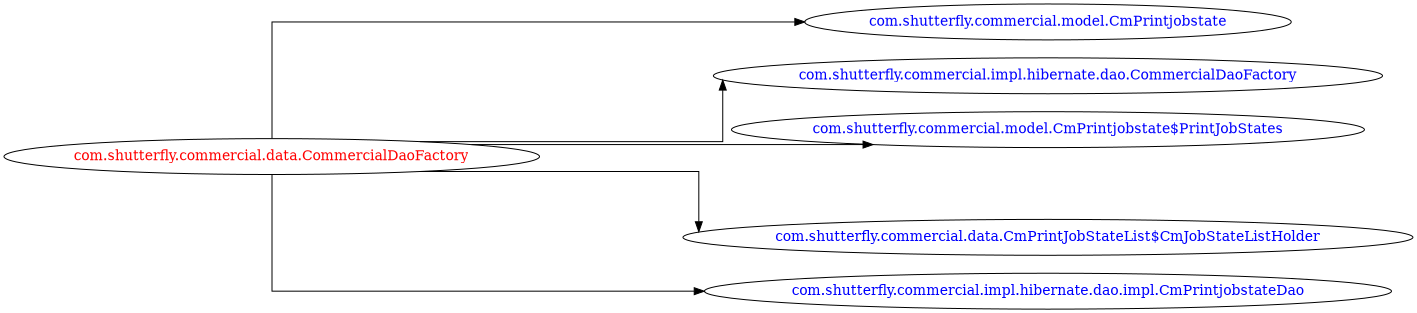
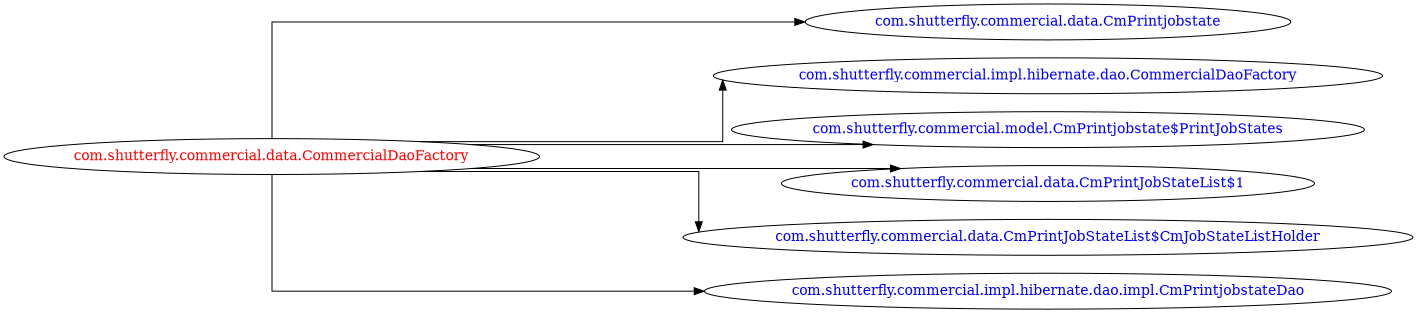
node "com.shutterfly.commercial.model.CmPrintjobstate": label "com.shutterfly.commercial.model.CmPrintjobstate" -> "com.shutterfly.commercial.data.CmPrintjobstate"
node "com.shutterfly.commercial.data.CmPrintJobStateList$1": added
